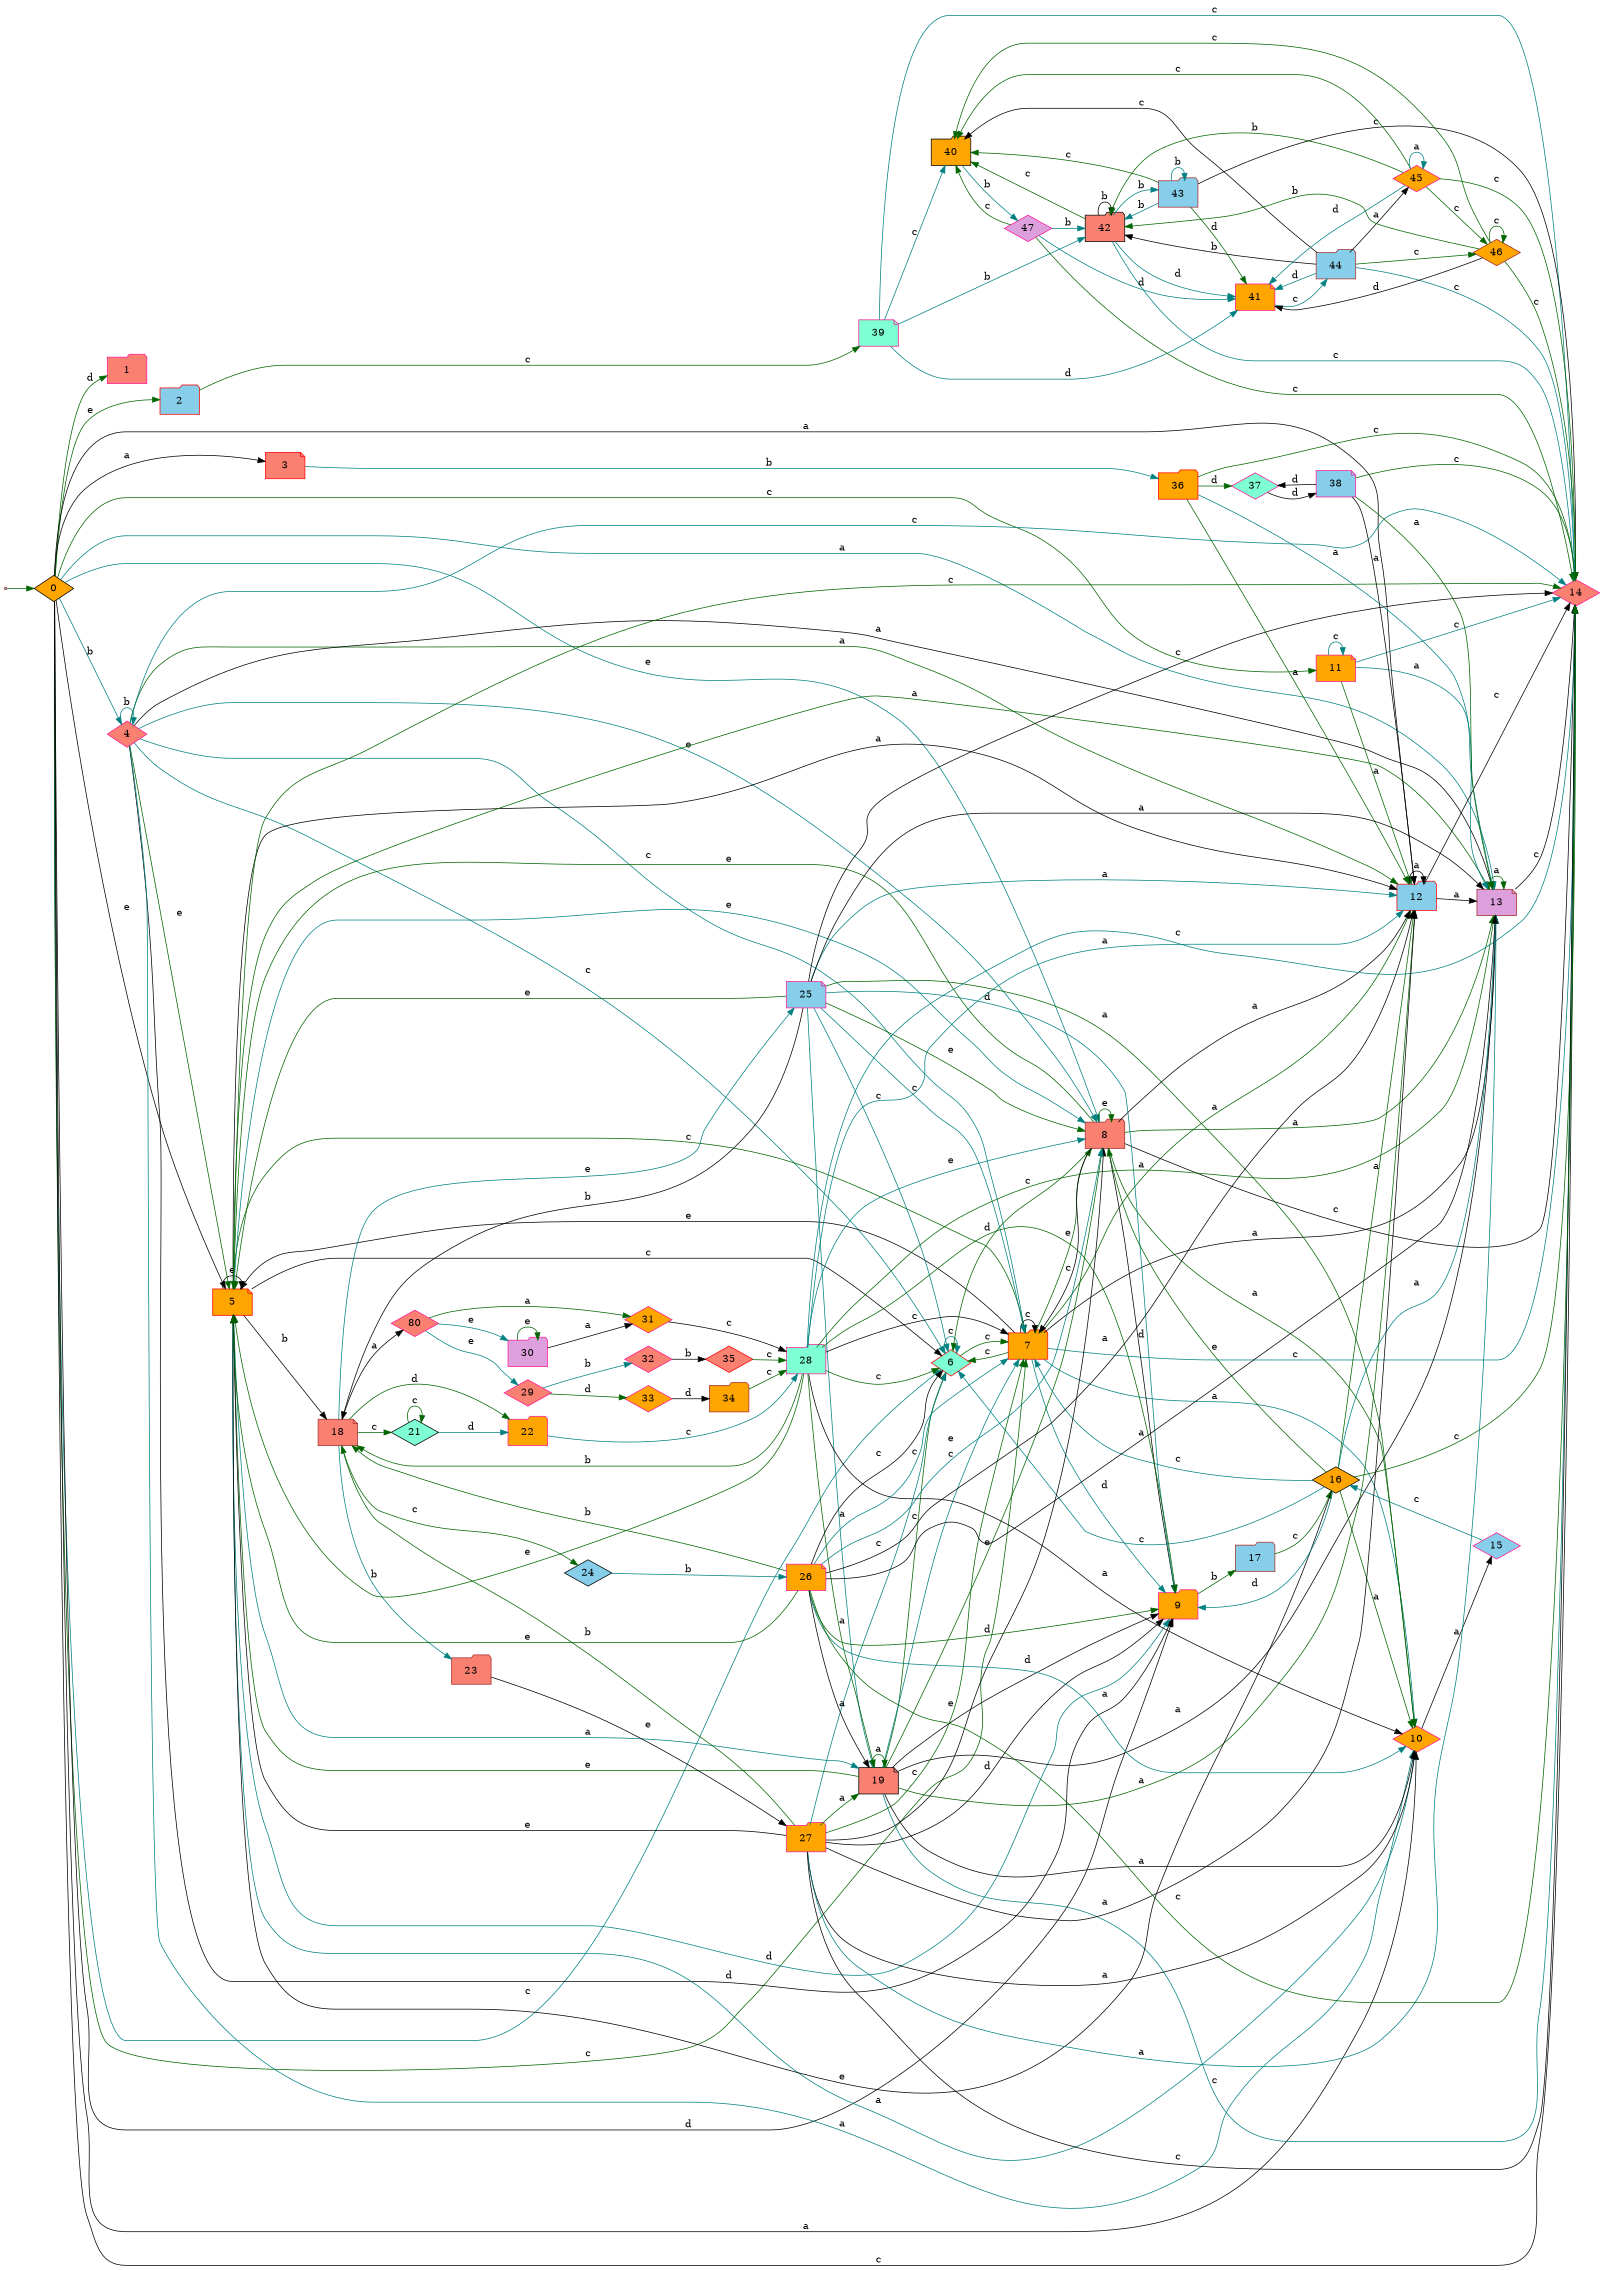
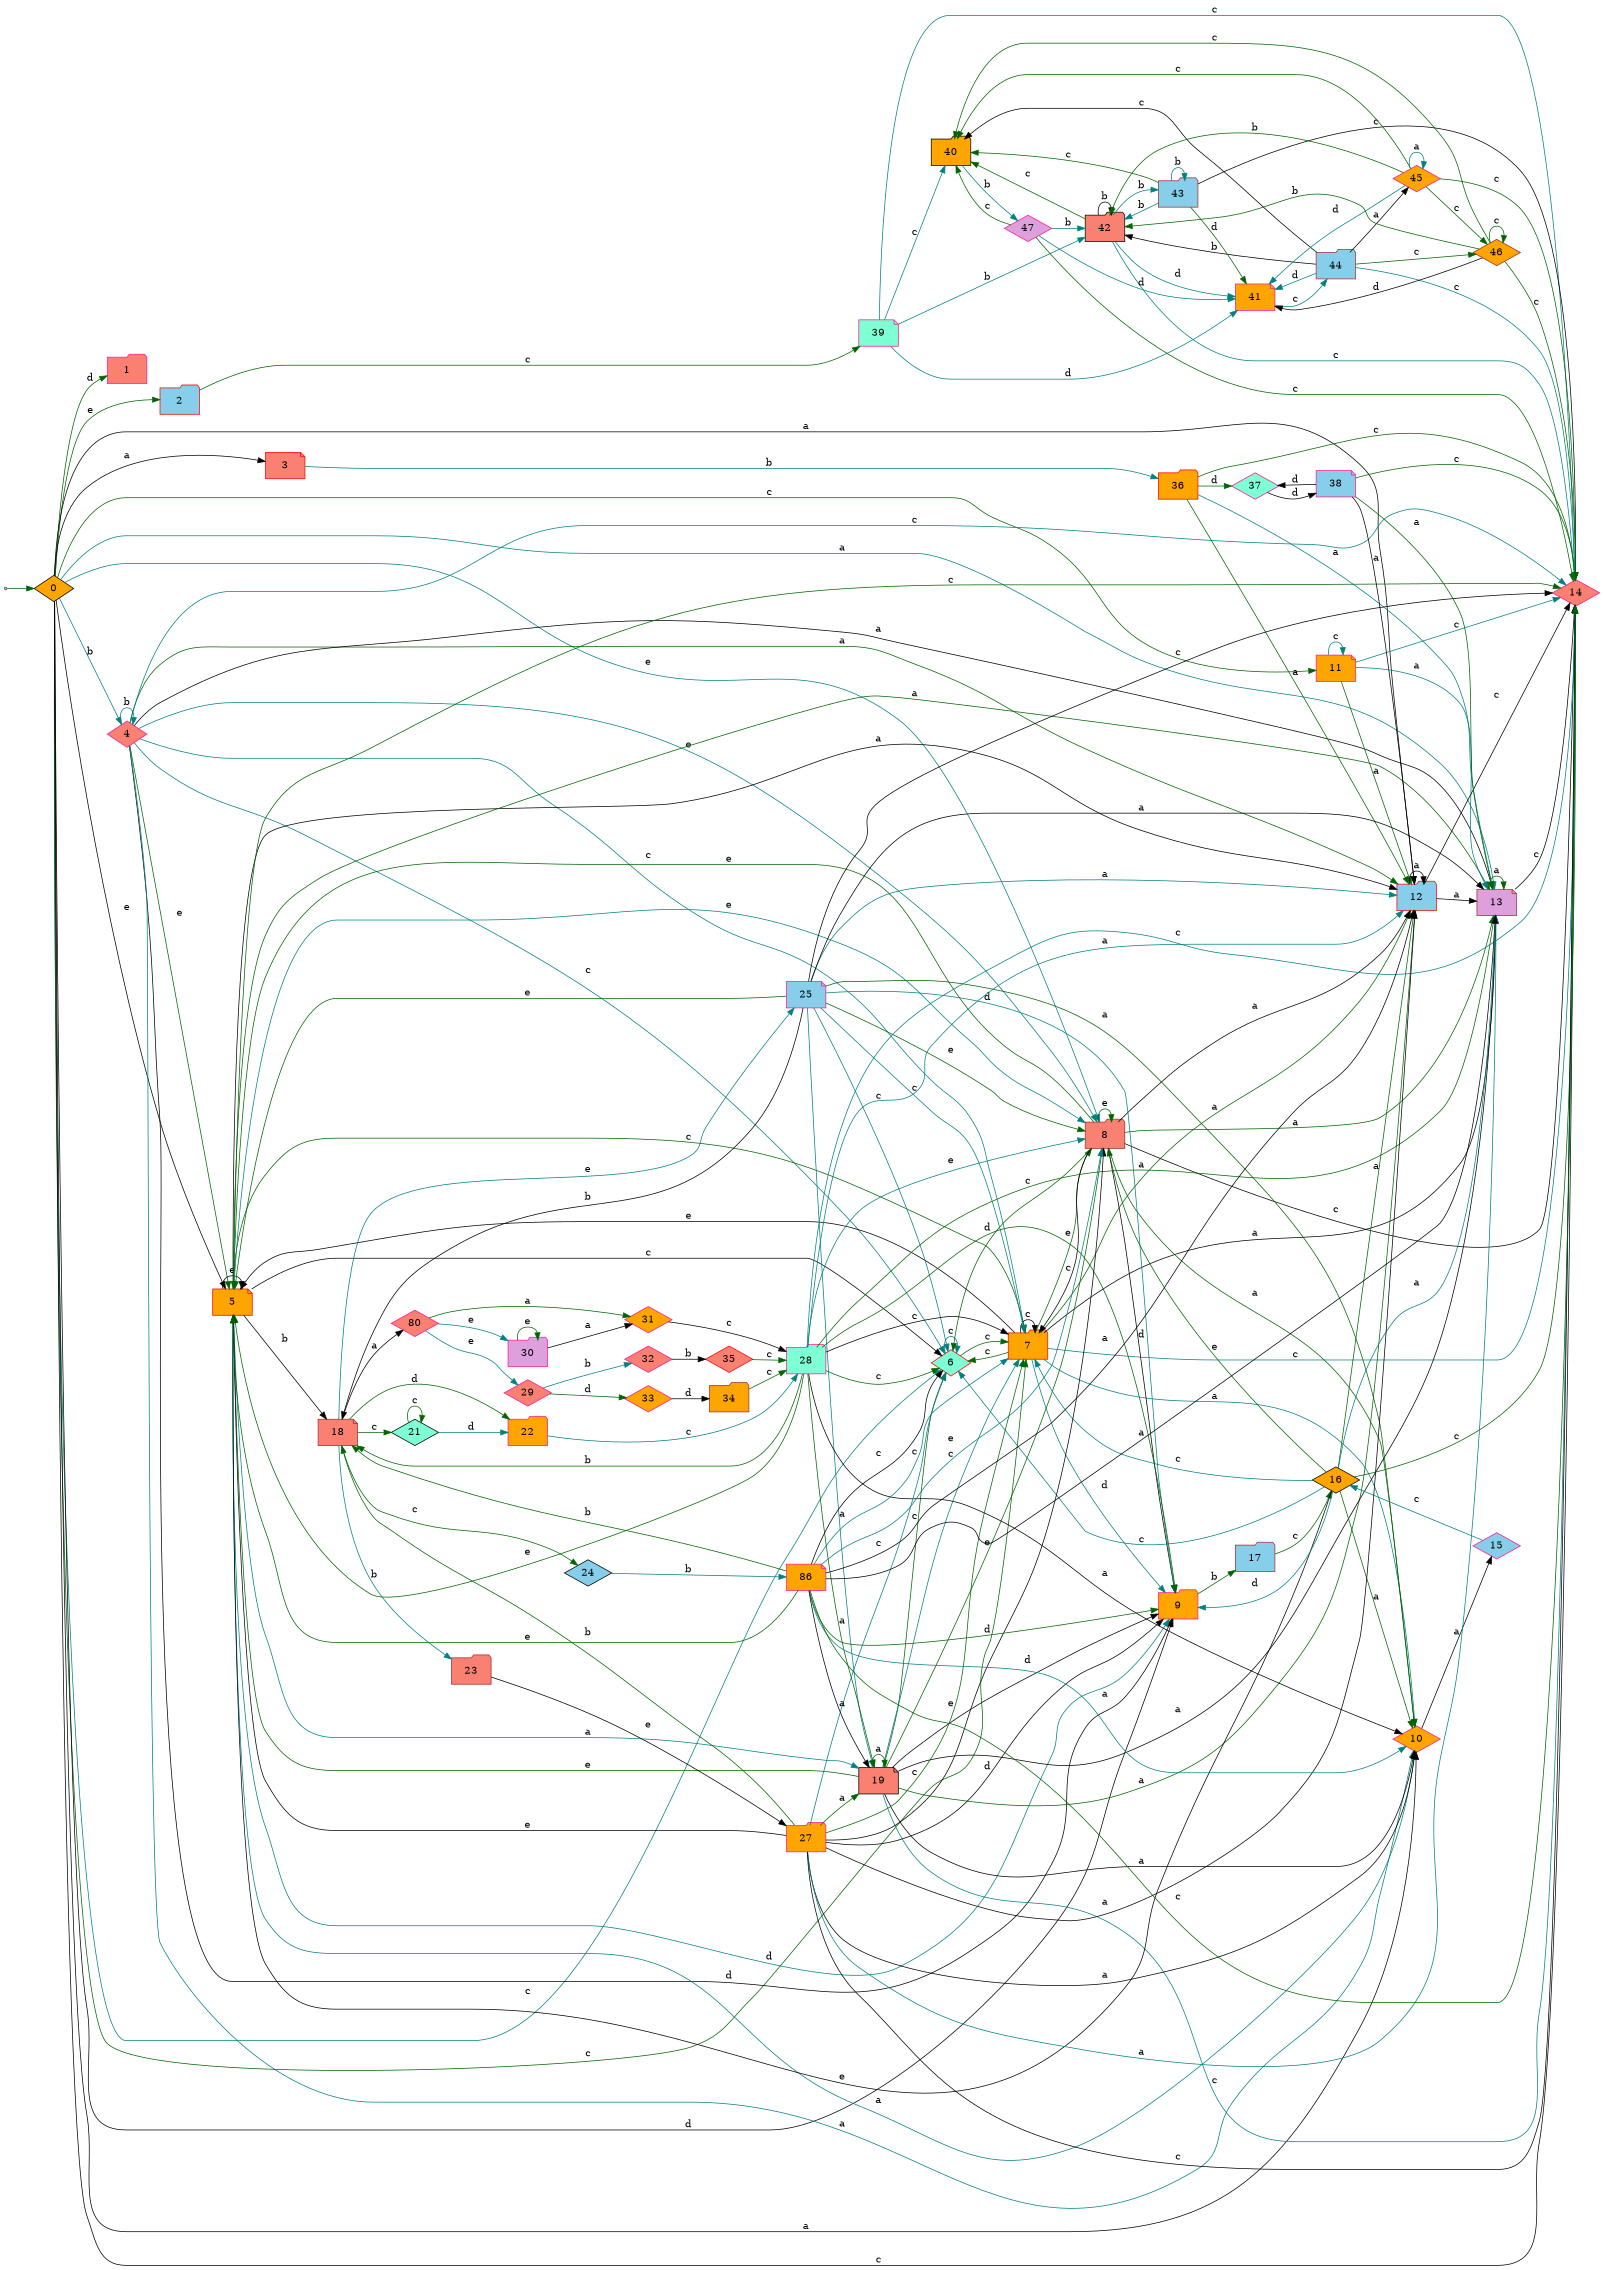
node "26": label "26" -> "86"
